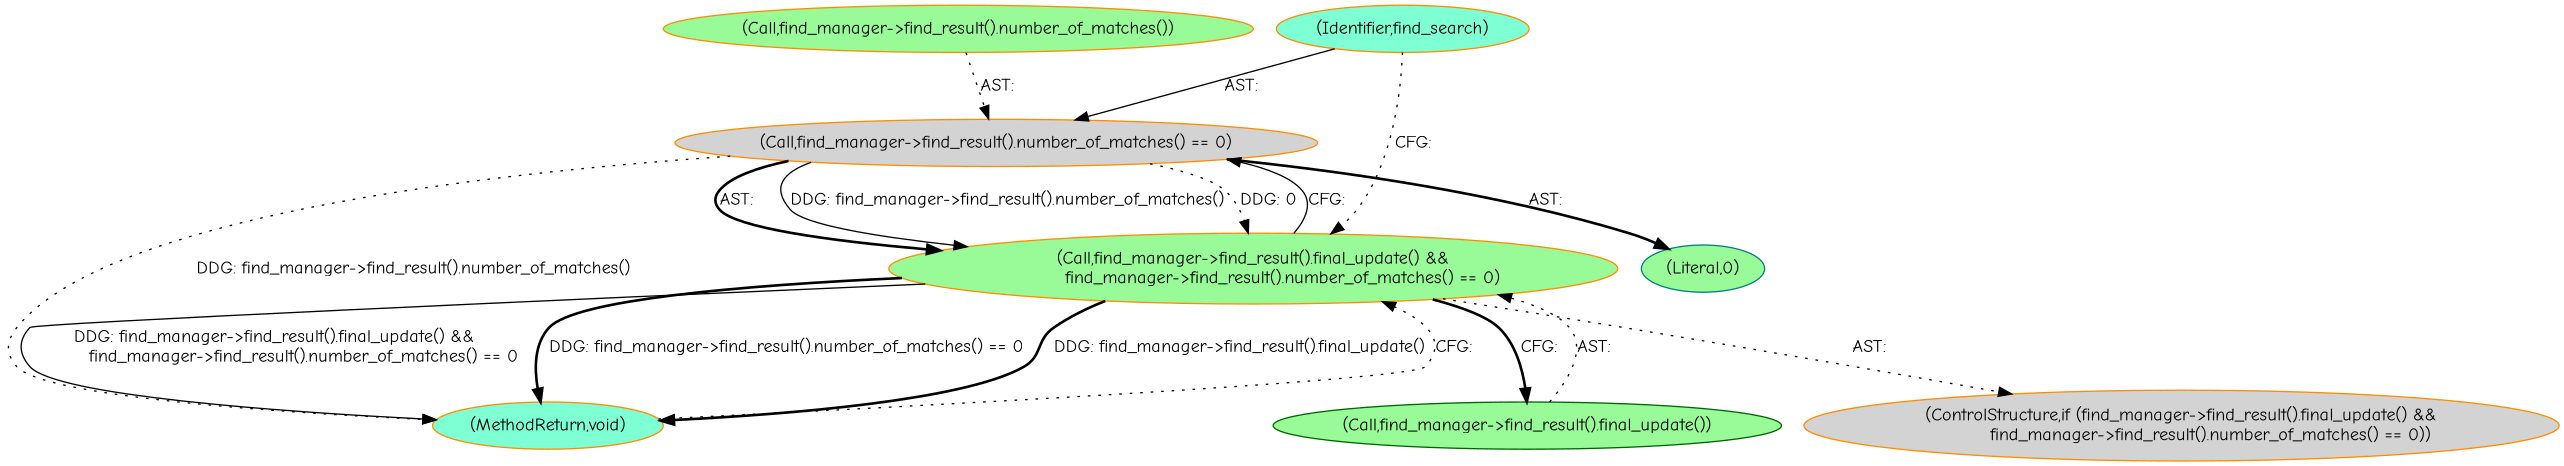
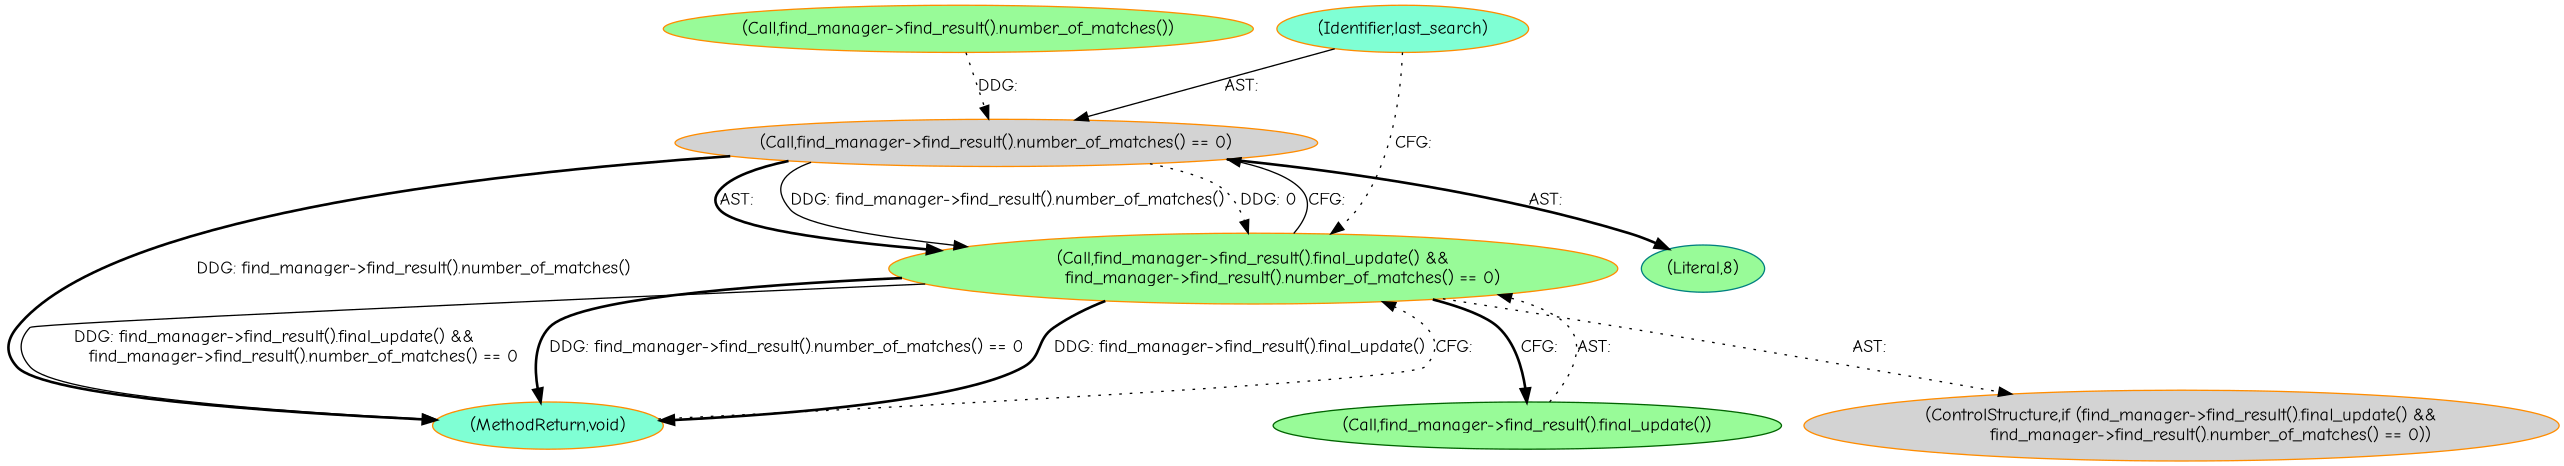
node "(Identifier,find_search)": label "(Identifier,find_search)" -> "(Identifier,last_search)"
edge "(Call,find_manager->find_result().number_of_matches())" -> "(Call,find_manager->find_result().number_of_matches() == 0)": label "AST: " -> "DDG: "
edge "(Call,find_manager->find_result().number_of_matches() == 0)" -> "(MethodReturn,void)": style dotted -> bold
node "(Literal,0)": label "(Literal,0)" -> "(Literal,8)"
